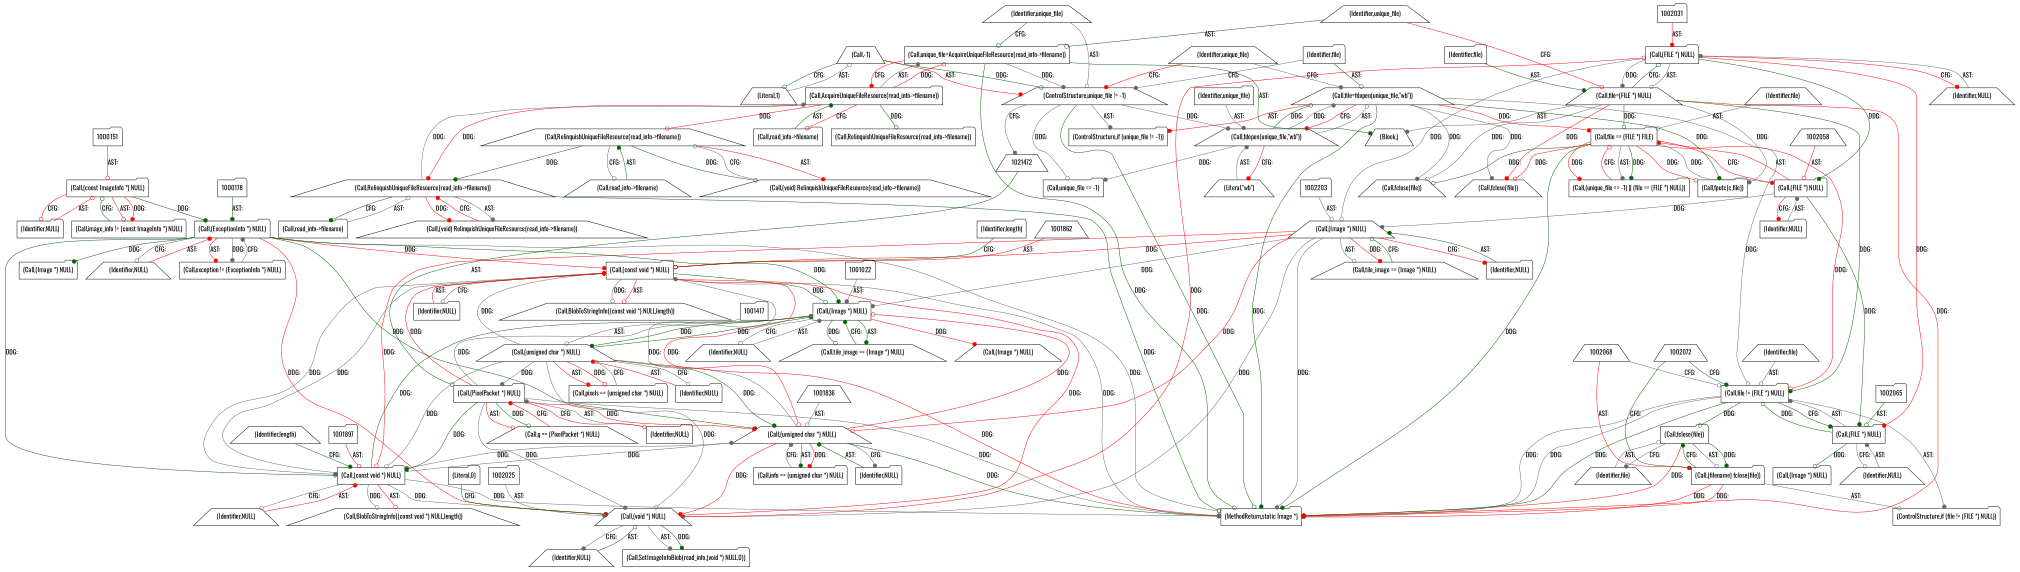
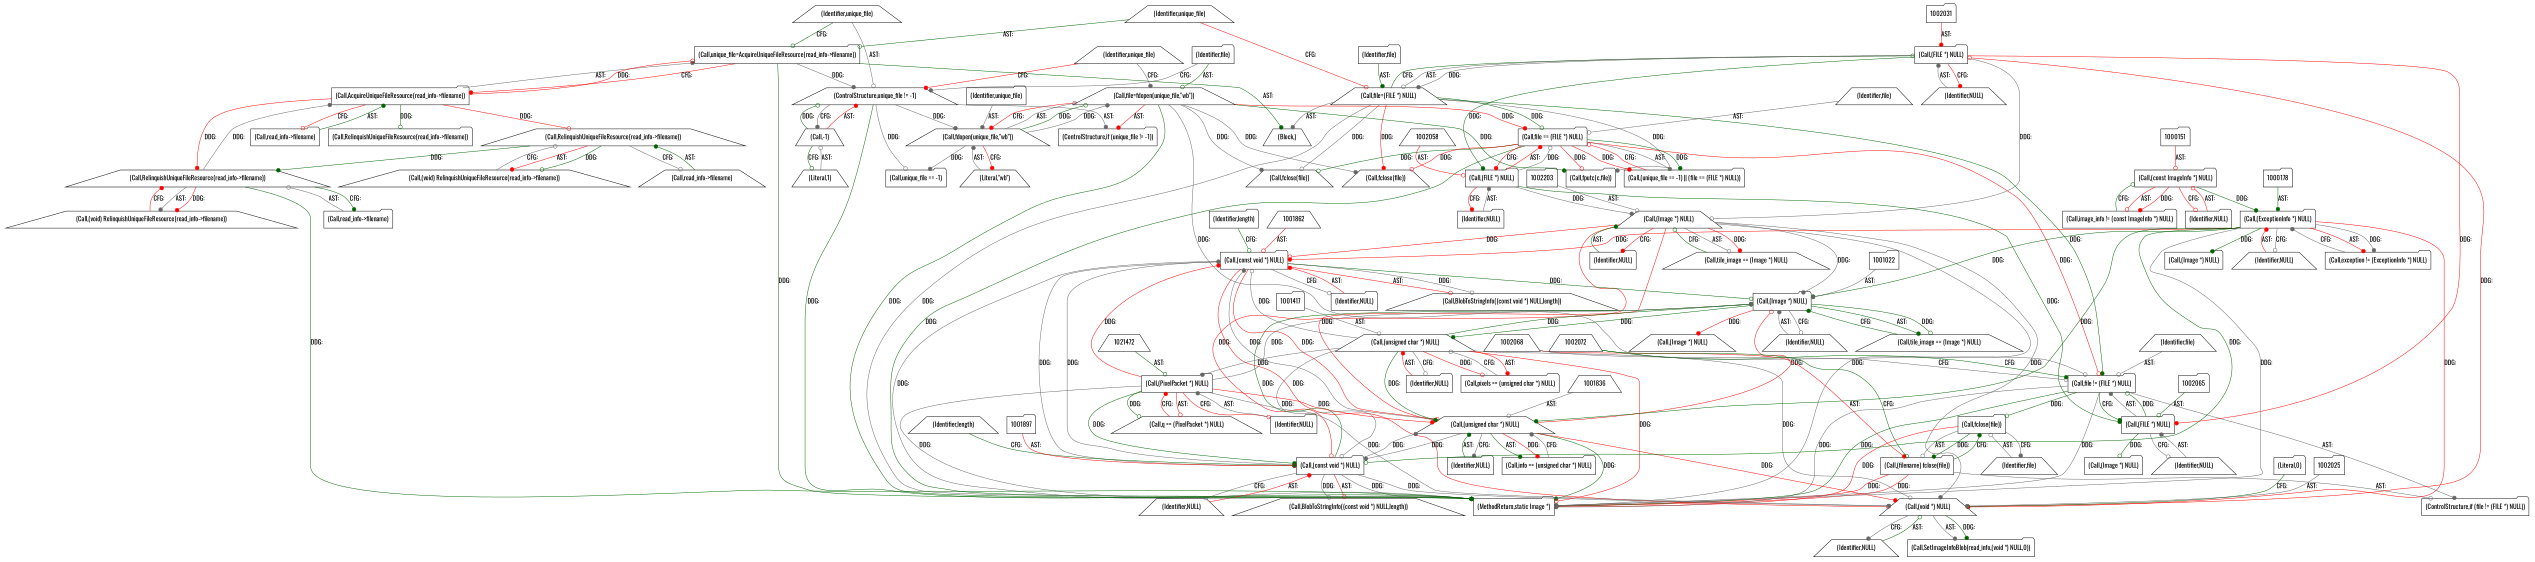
edge "(ControlStructure,unique_file != -1)" -> "1021472": now "(ControlStructure,unique_file != -1)" -> "(Call,-1)"
node "(Call,file == (FILE *) FILE)": label "(Call,file == (FILE *) FILE)" -> "(Call,file == (FILE *) NULL)"
edge "(Call,file=(FILE *) NULL)" -> "(MethodReturn,static Image *)": color red -> gray40
